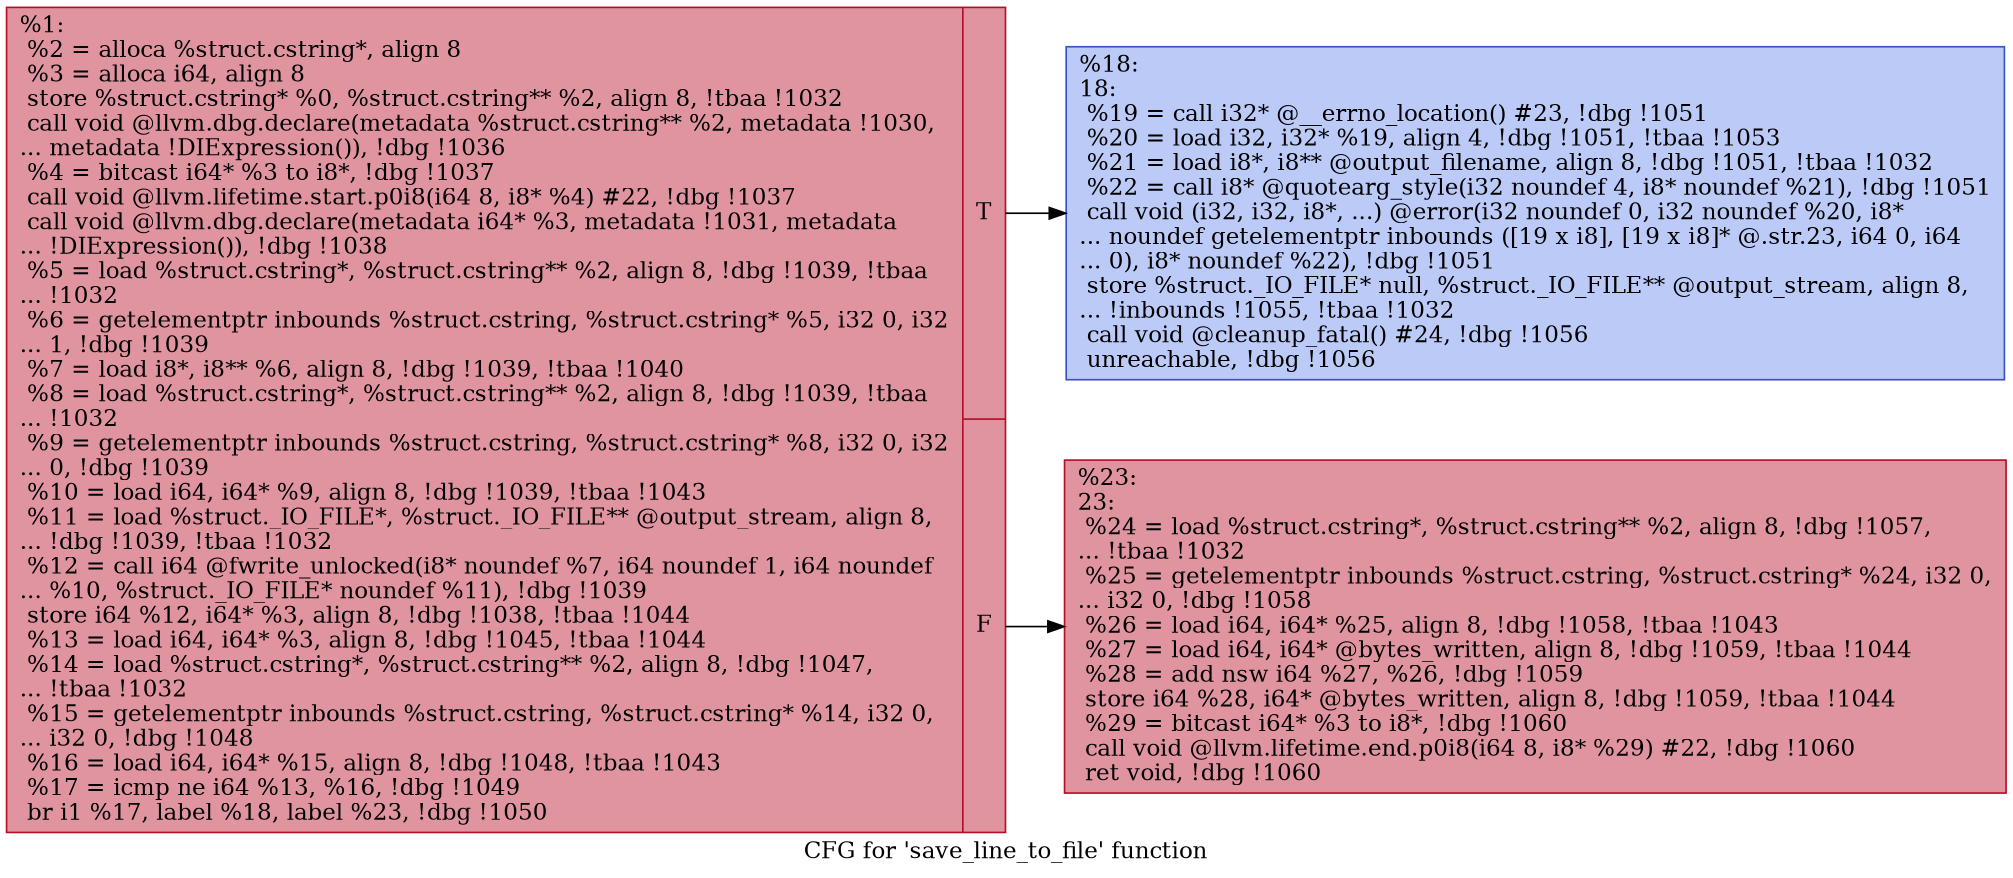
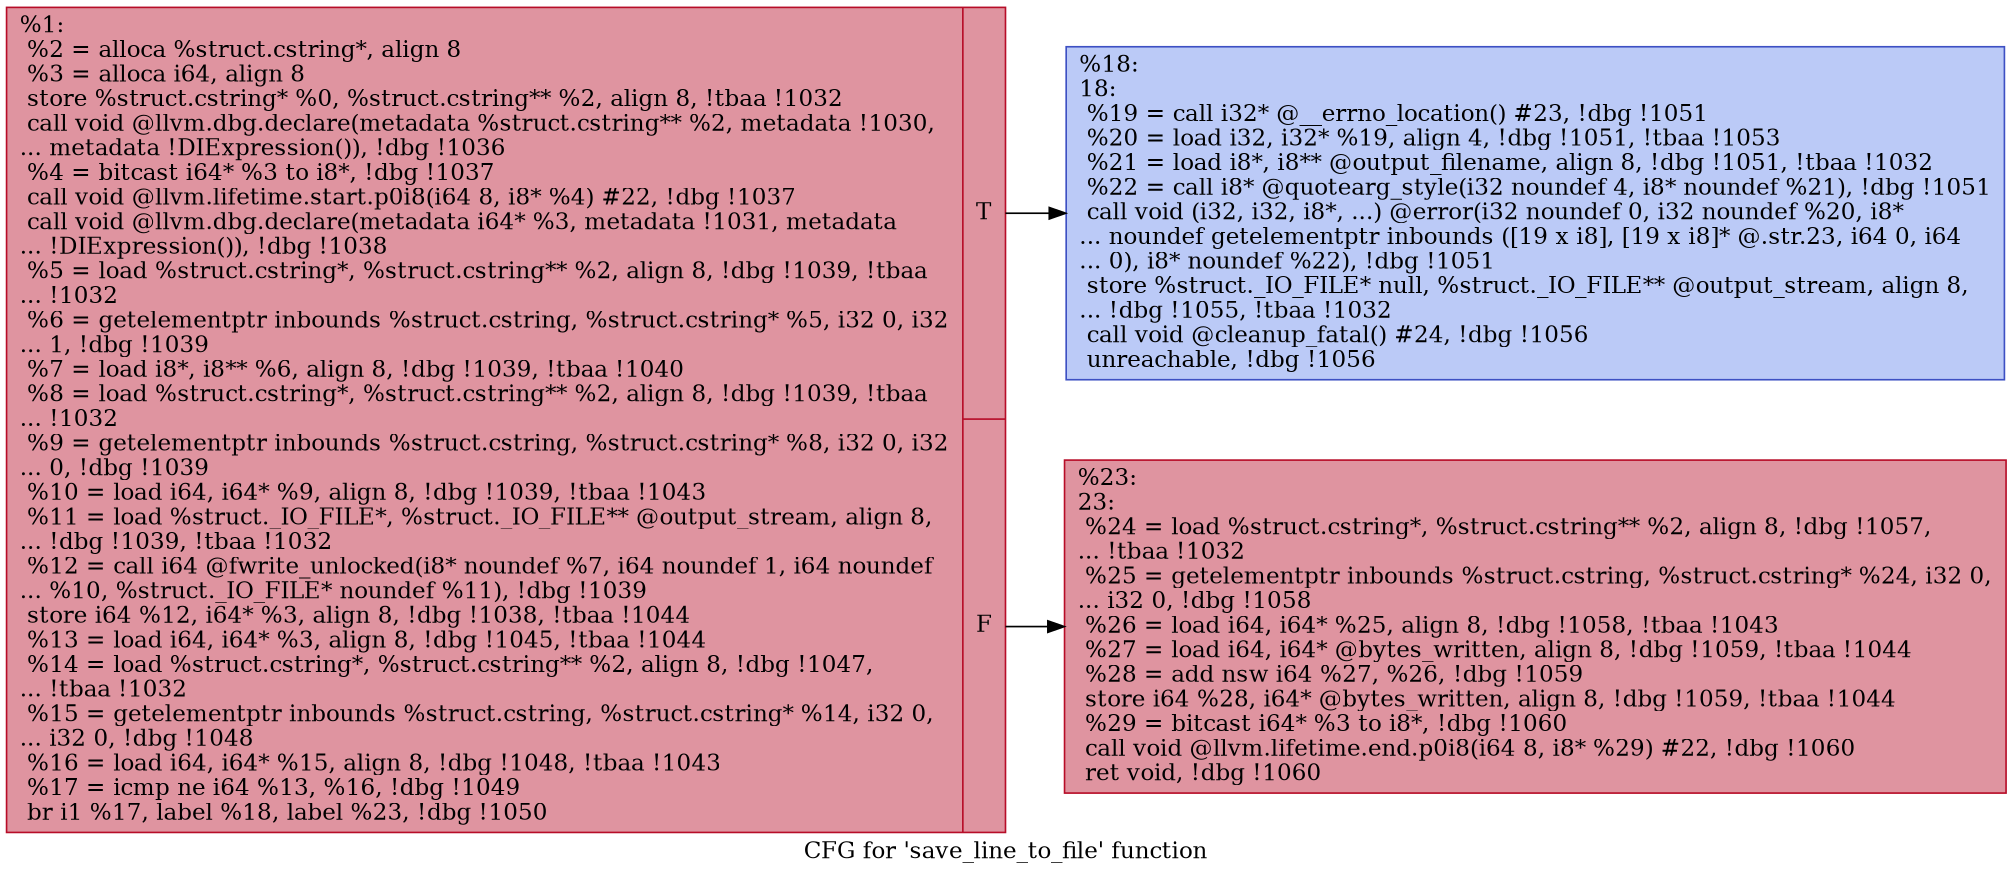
node "%18:": text "... !inbounds !1055, !tbaa !1032" -> "... !dbg !1055, !tbaa !1032"
